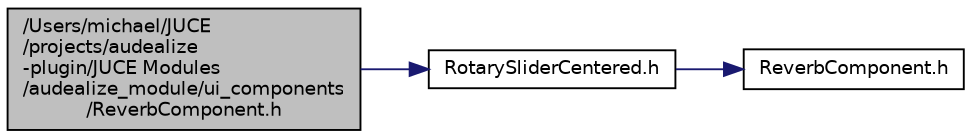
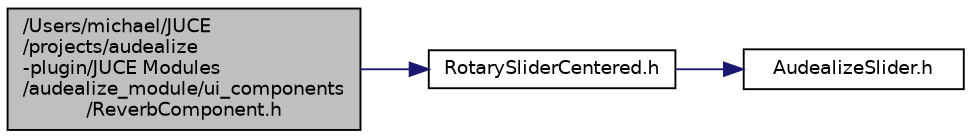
node "ReverbComponent.h": label "ReverbComponent.h" -> "AudealizeSlider.h"
